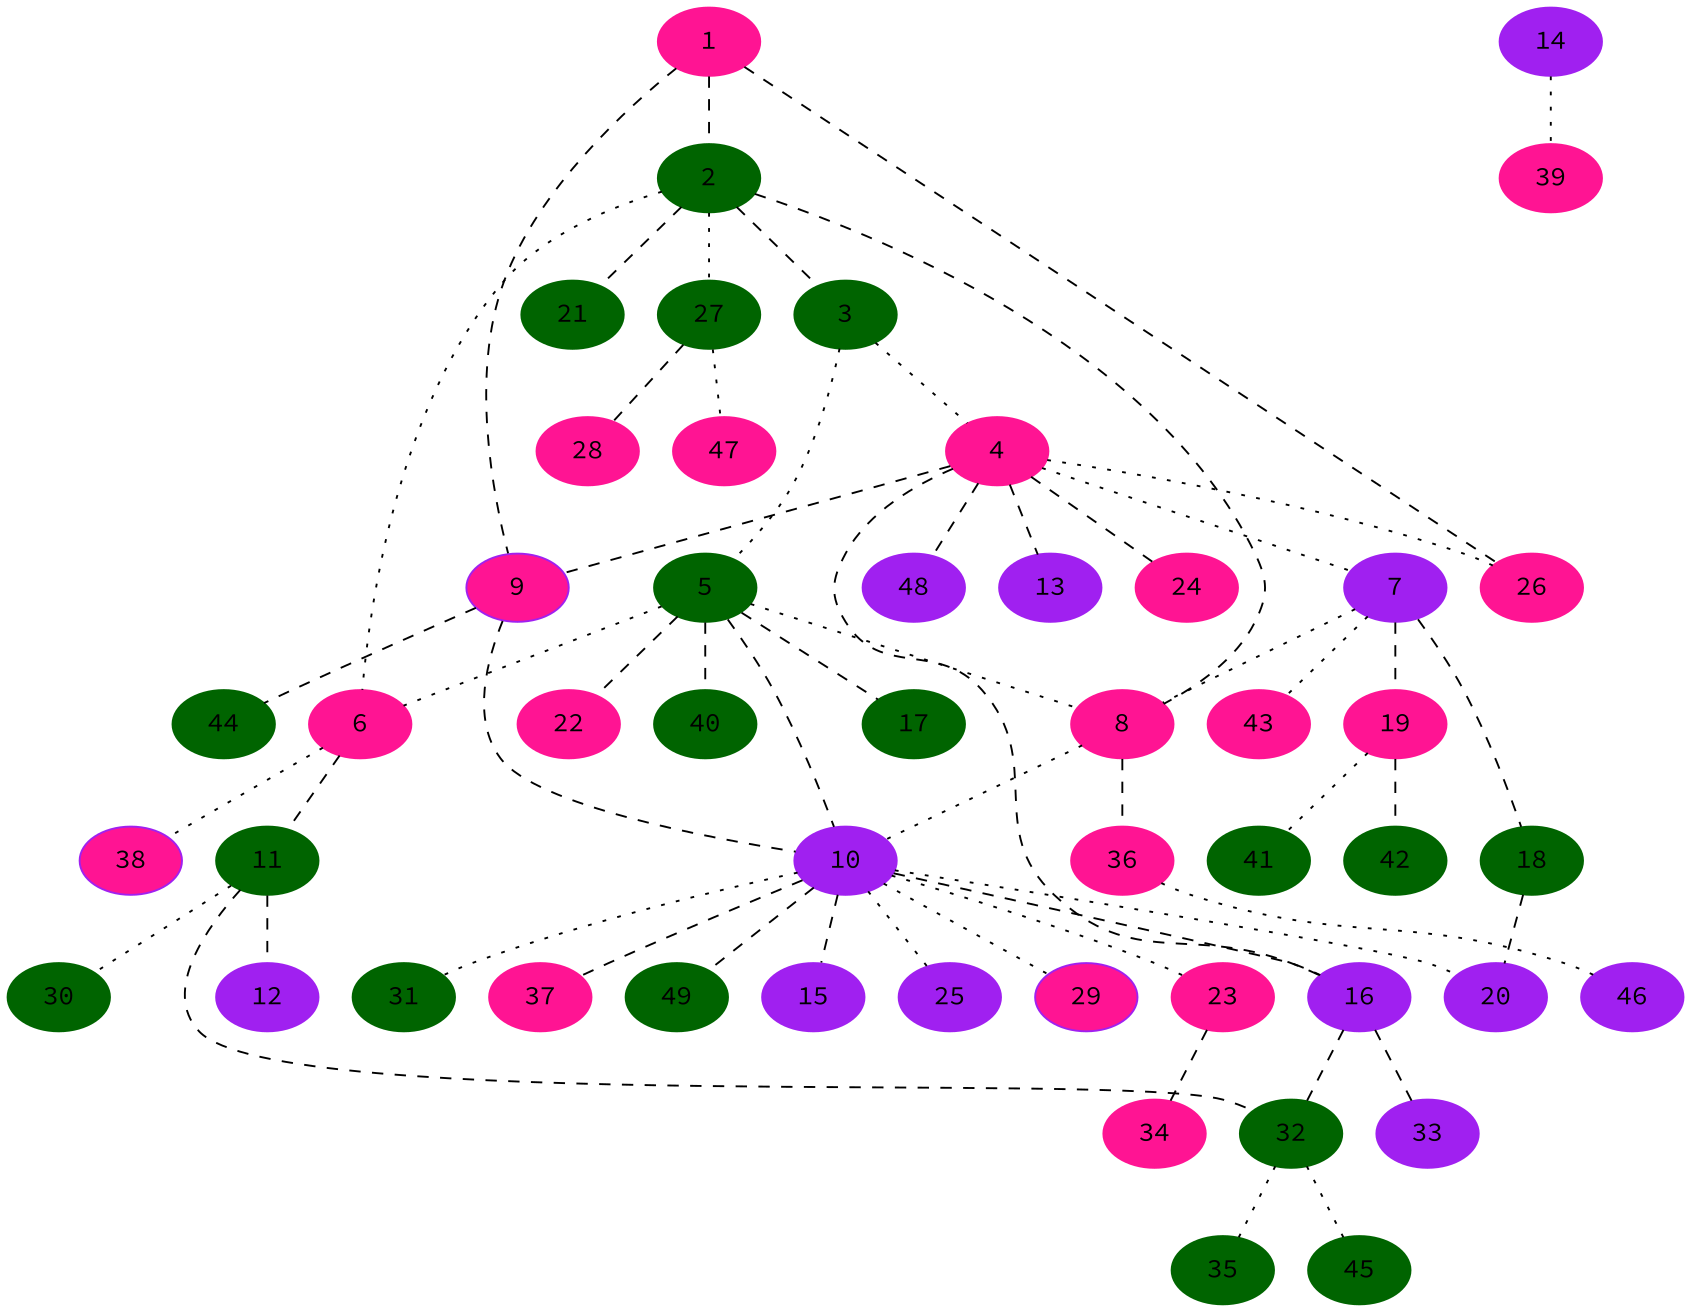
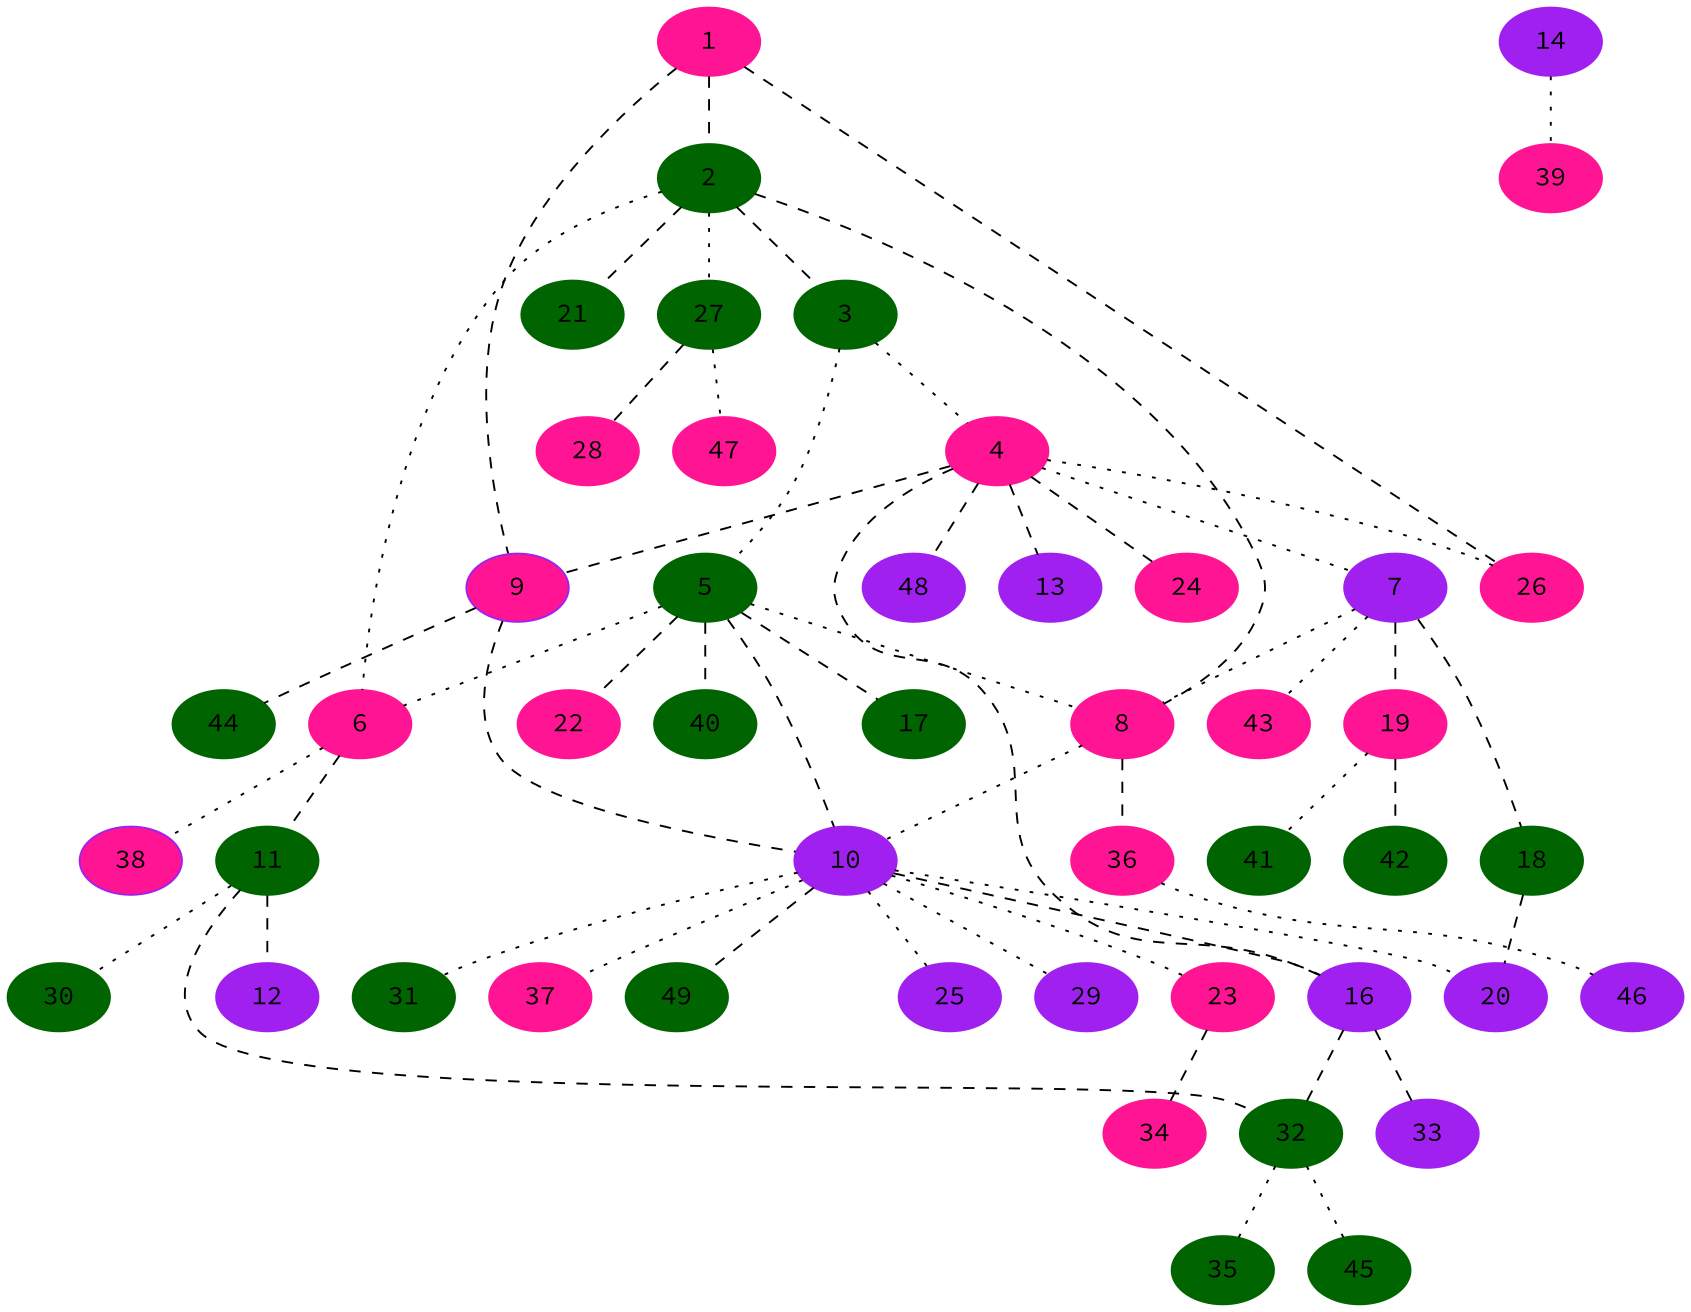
edge "10" -- "37": style dashed -> dotted
node "15": removed
node "29": fillcolor deeppink -> purple
